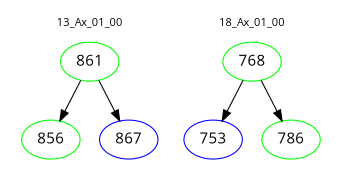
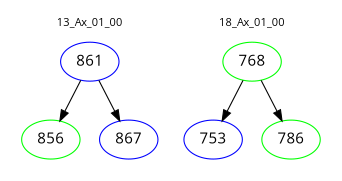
node "861": color green -> blue
